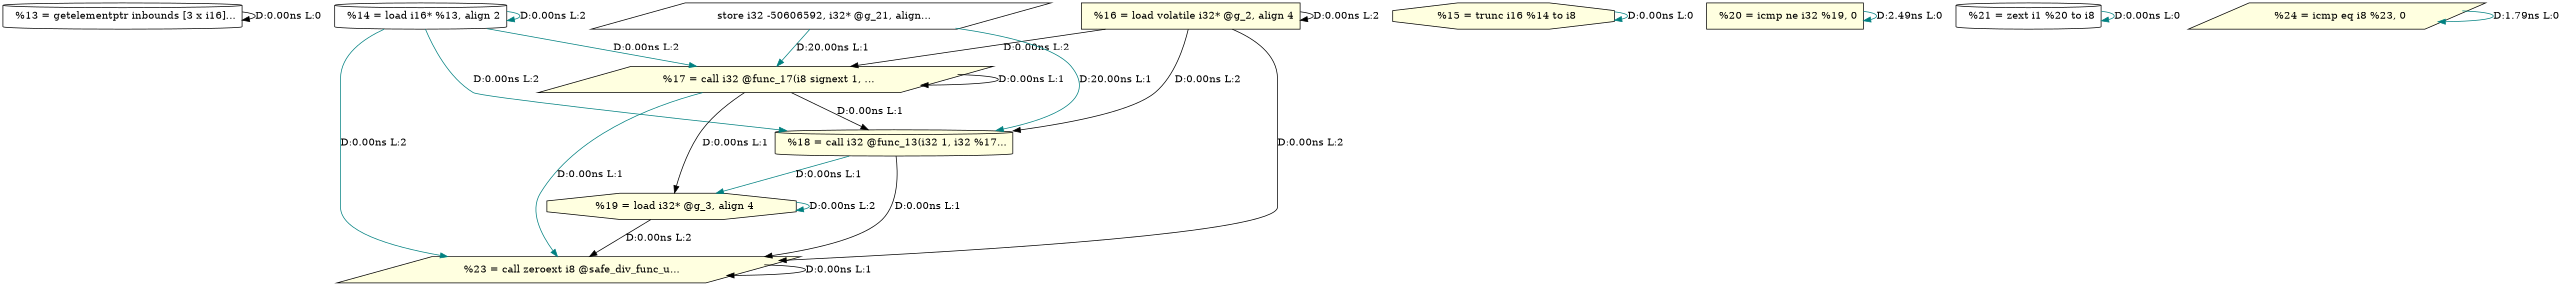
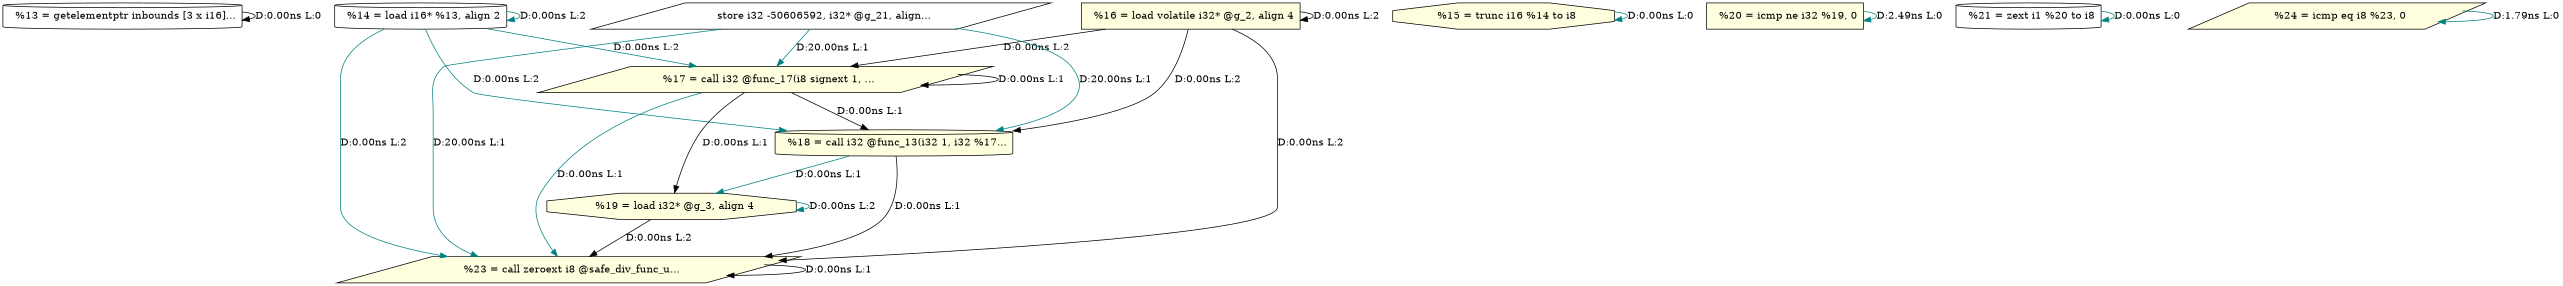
edge "store i32 -50606592, i32* @g_21, align..." -> "%23 = call zeroext i8 @safe_div_func_u...": added, label "D:20.00ns L:1"
